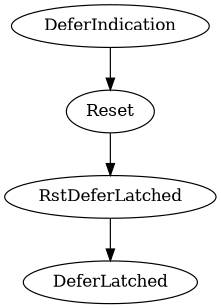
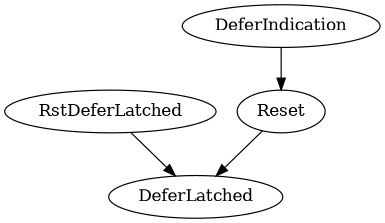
edge "Reset" -> "RstDeferLatched": now "Reset" -> "DeferLatched"
